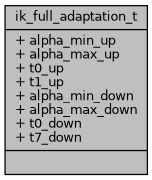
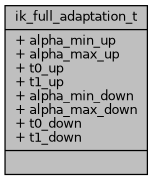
node "ik_full_adaptation_t": text "+ t7_down" -> "+ t1_down"
